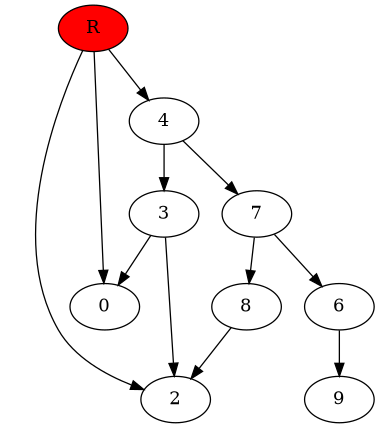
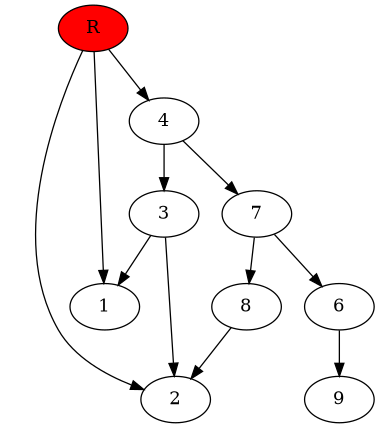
node "0": label "0" -> "1"
